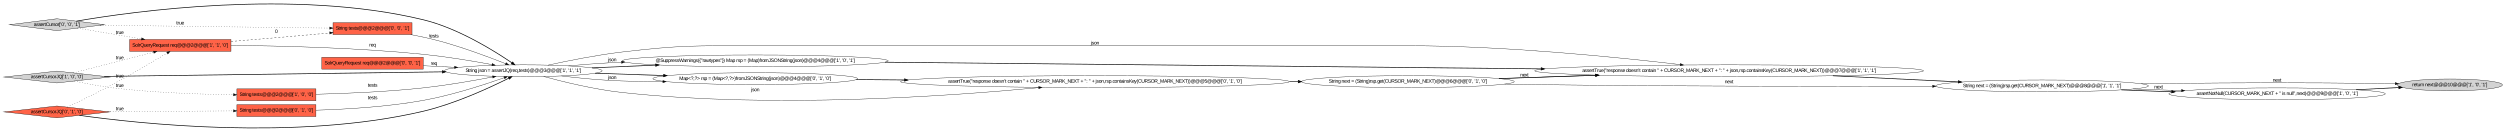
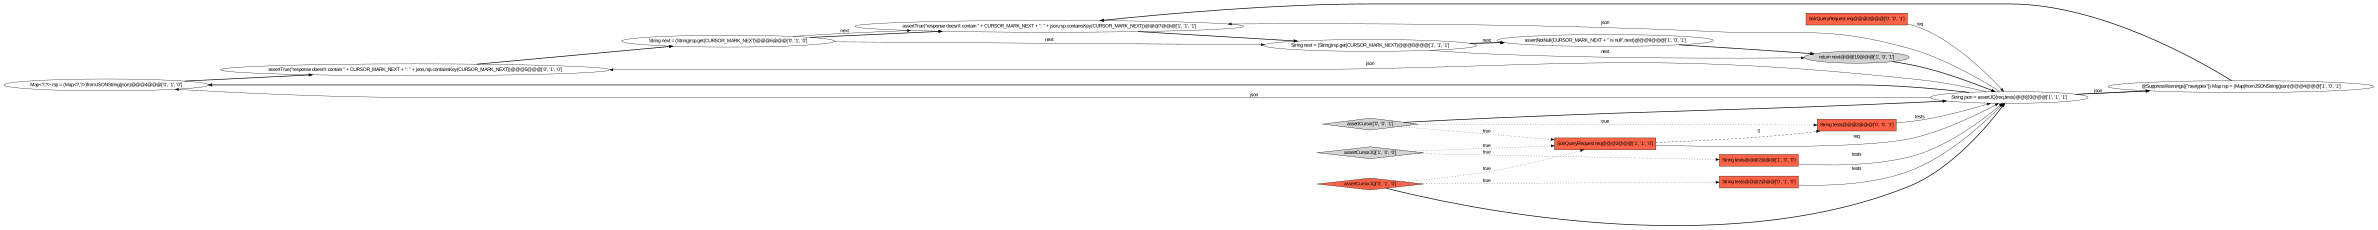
edge "assertCursorJQ['1', '0', '0']" -> "String json = assertJQ(req,tests)@@@3@@@['1', '1', '1']": now "return next@@@10@@@['1', '0', '1']" -> "String json = assertJQ(req,tests)@@@3@@@['1', '1', '1']"
